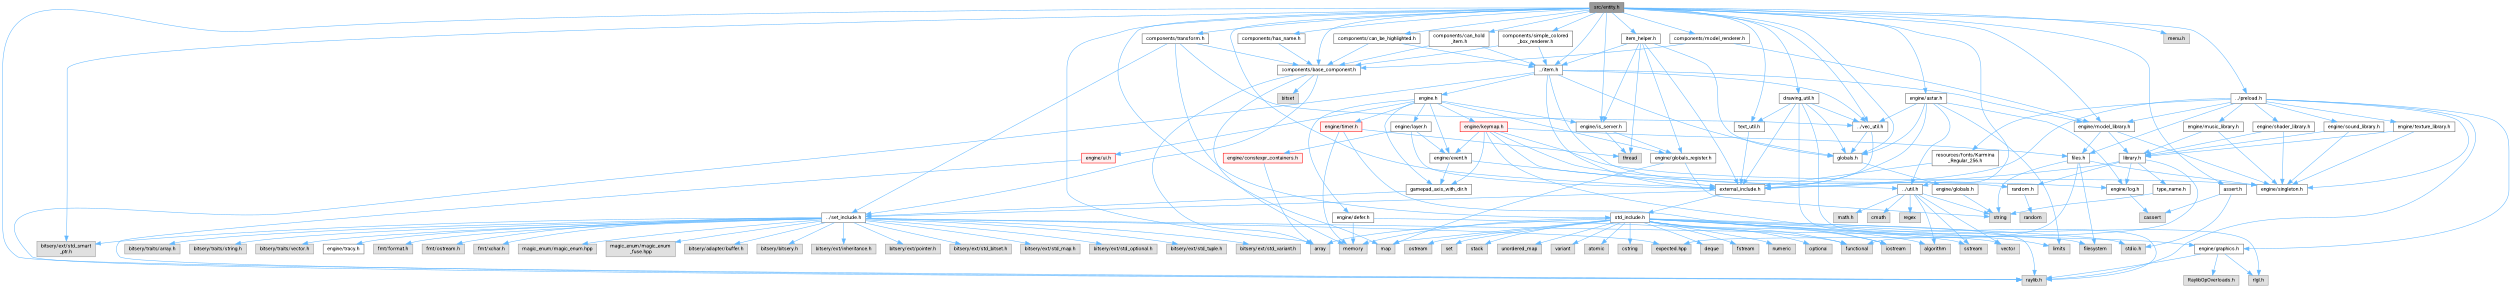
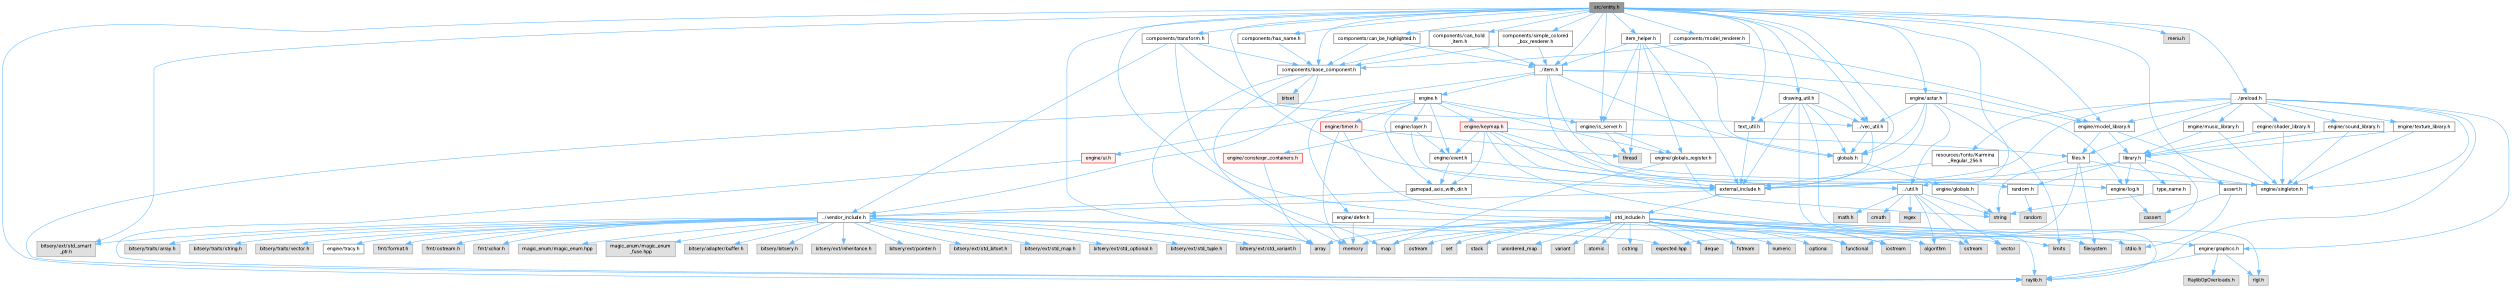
node "../set_include.h": label "../set_include.h" -> "../vendor_include.h"
